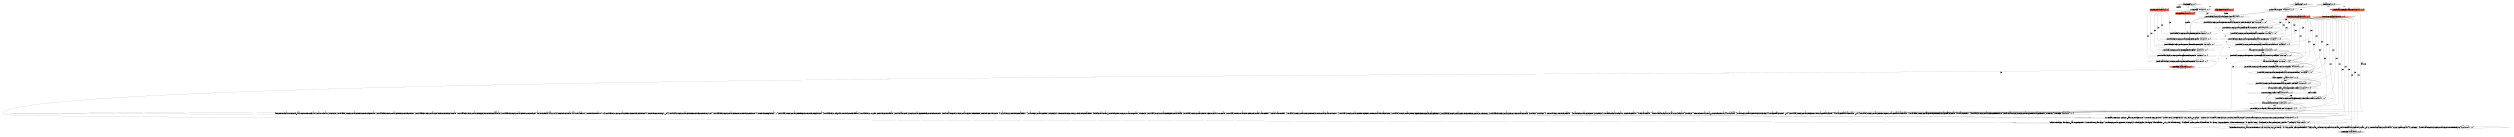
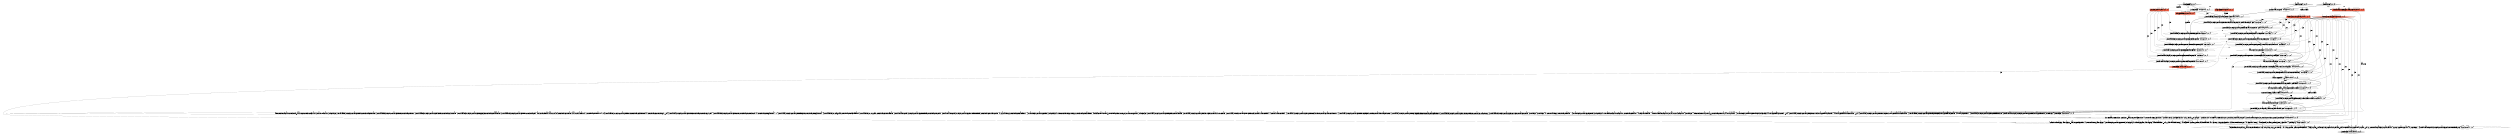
edge "saveDataSource['1', '0', '0']" -> "@NotNull JsonWriter json@@@2@@@['1', '0', '0']": label "true" -> "lockPasswordHash"
